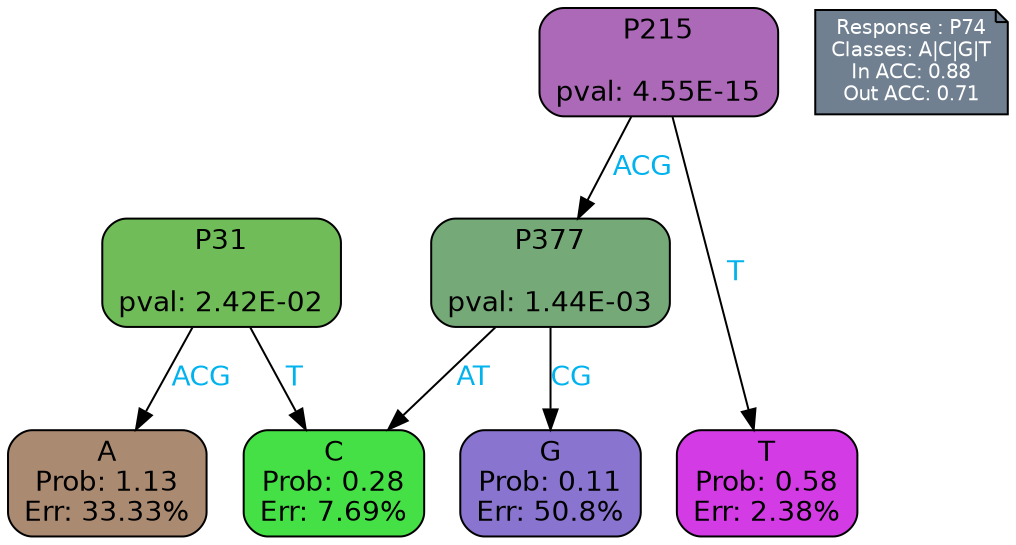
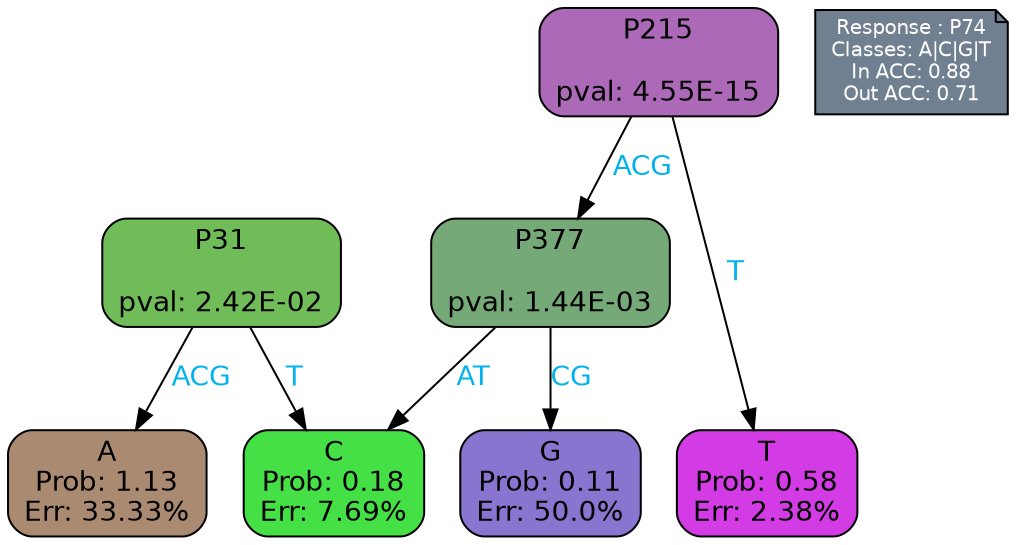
node "C Prob: 0.28 Err: 7.69%": label "C Prob: 0.28 Err: 7.69%" -> "C Prob: 0.18 Err: 7.69%"
node "G Prob: 0.11 Err: 50.8%": label "G Prob: 0.11 Err: 50.8%" -> "G Prob: 0.11 Err: 50.0%"
